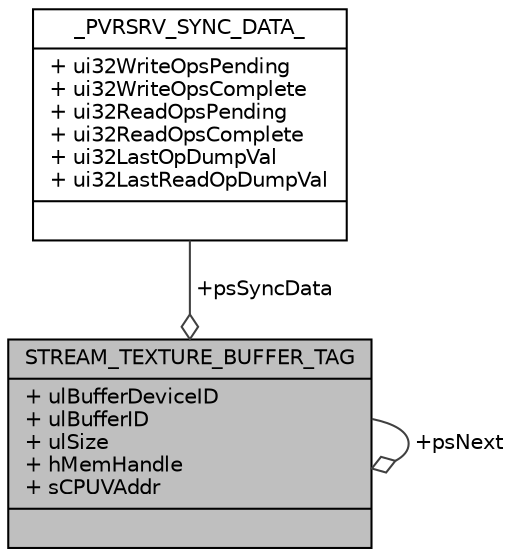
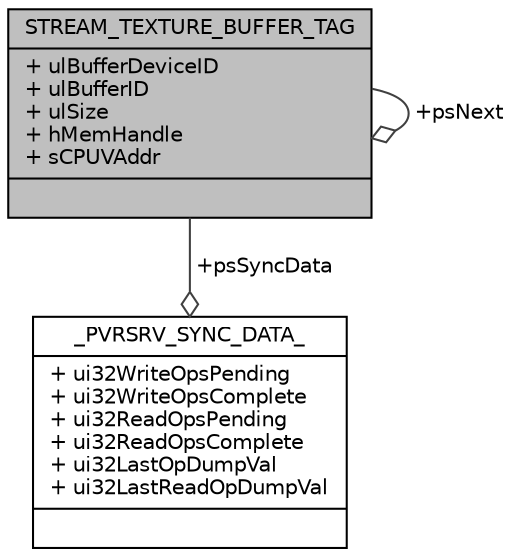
edge "_PVRSRV_SYNC_DATA_" -> "STREAM_TEXTURE_BUFFER_TAG": reversed
